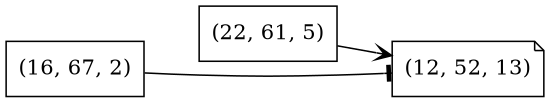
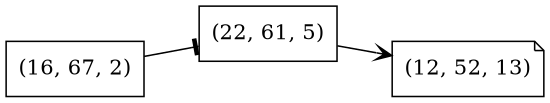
edge "(16, 67, 2)" -> "(12, 52, 13)": now "(16, 67, 2)" -> "(22, 61, 5)"
